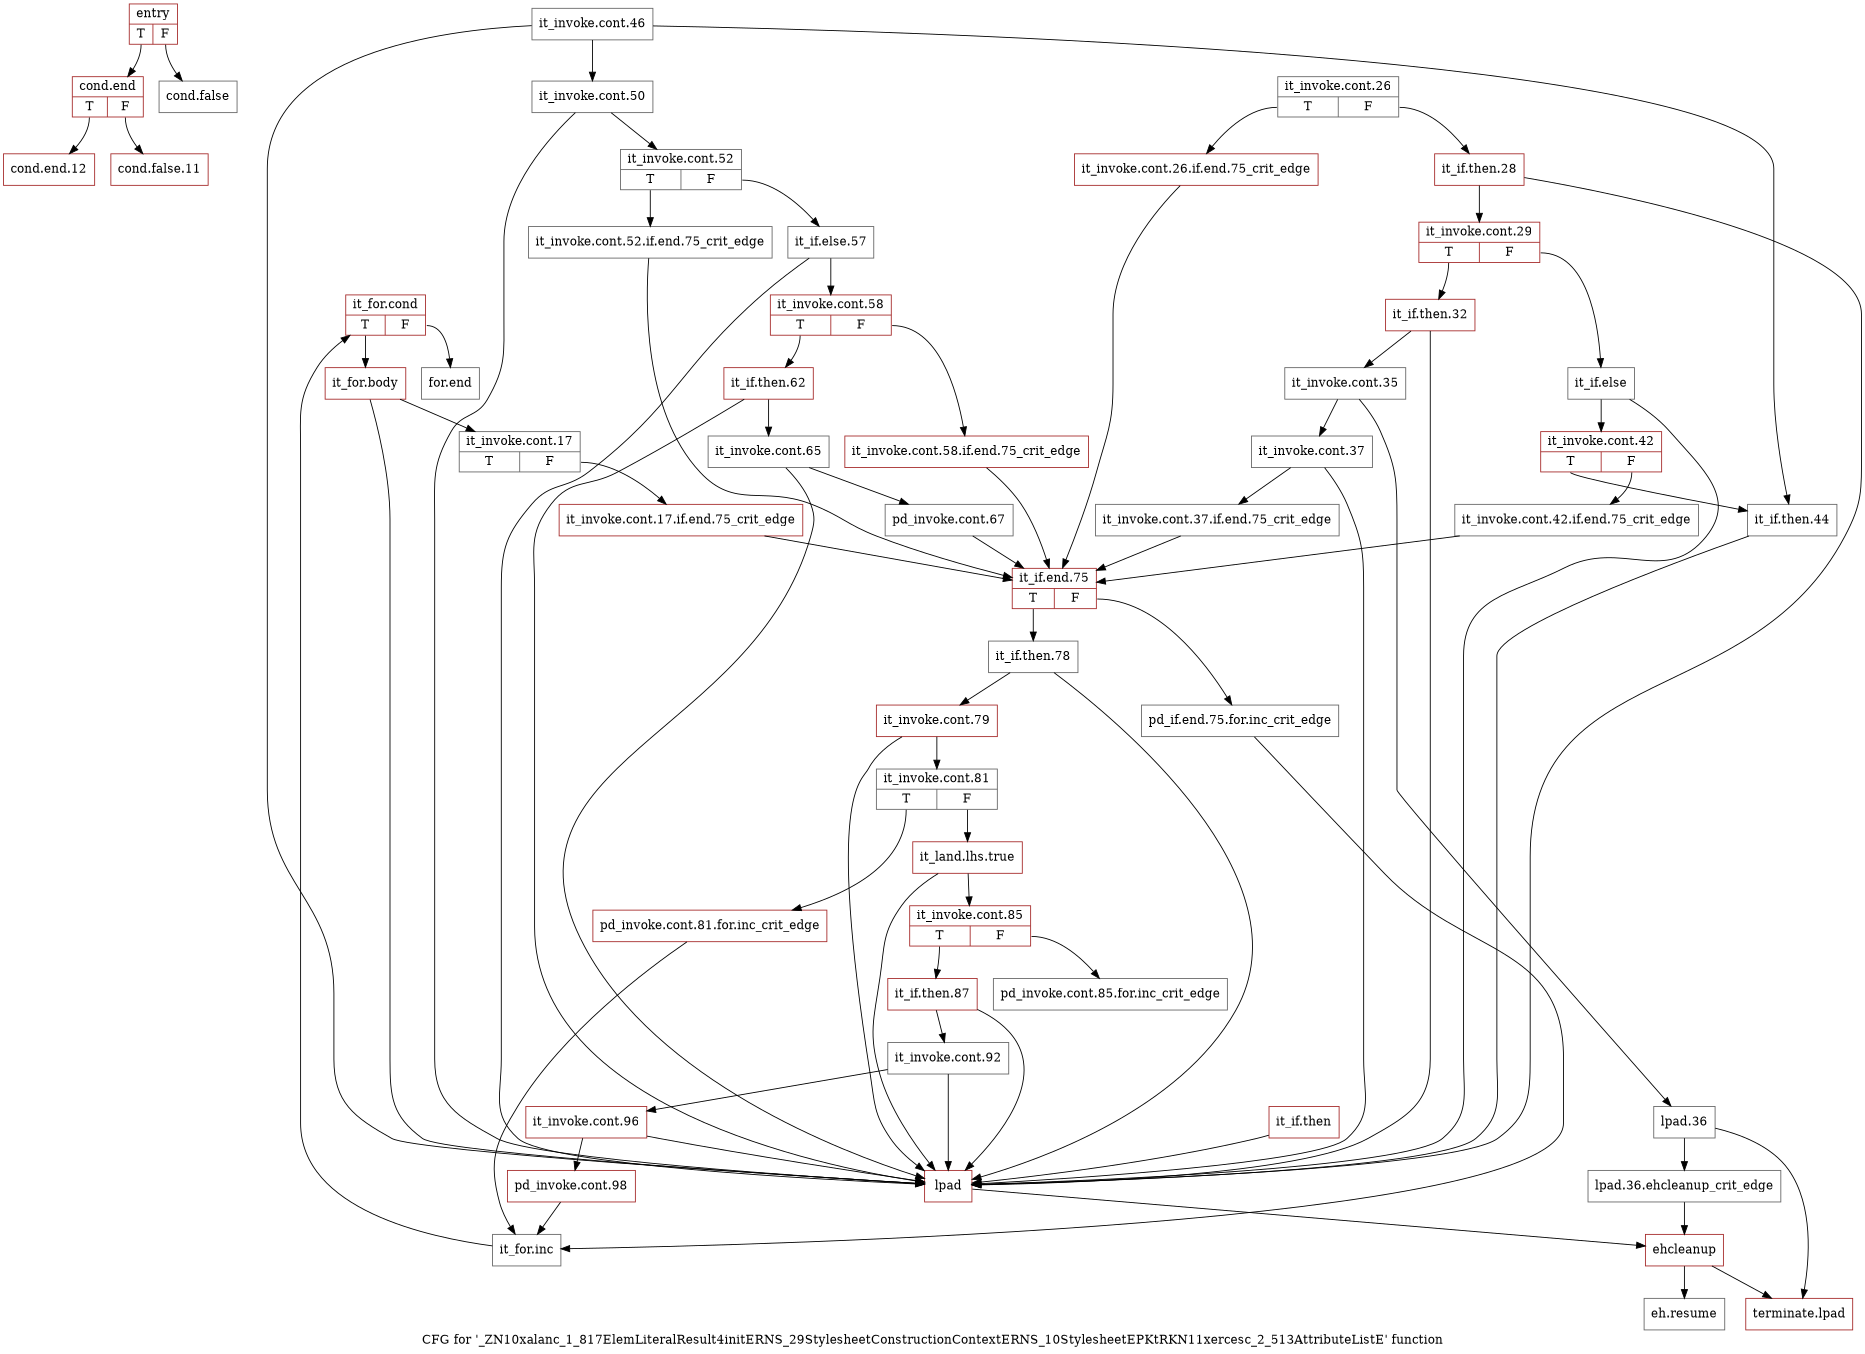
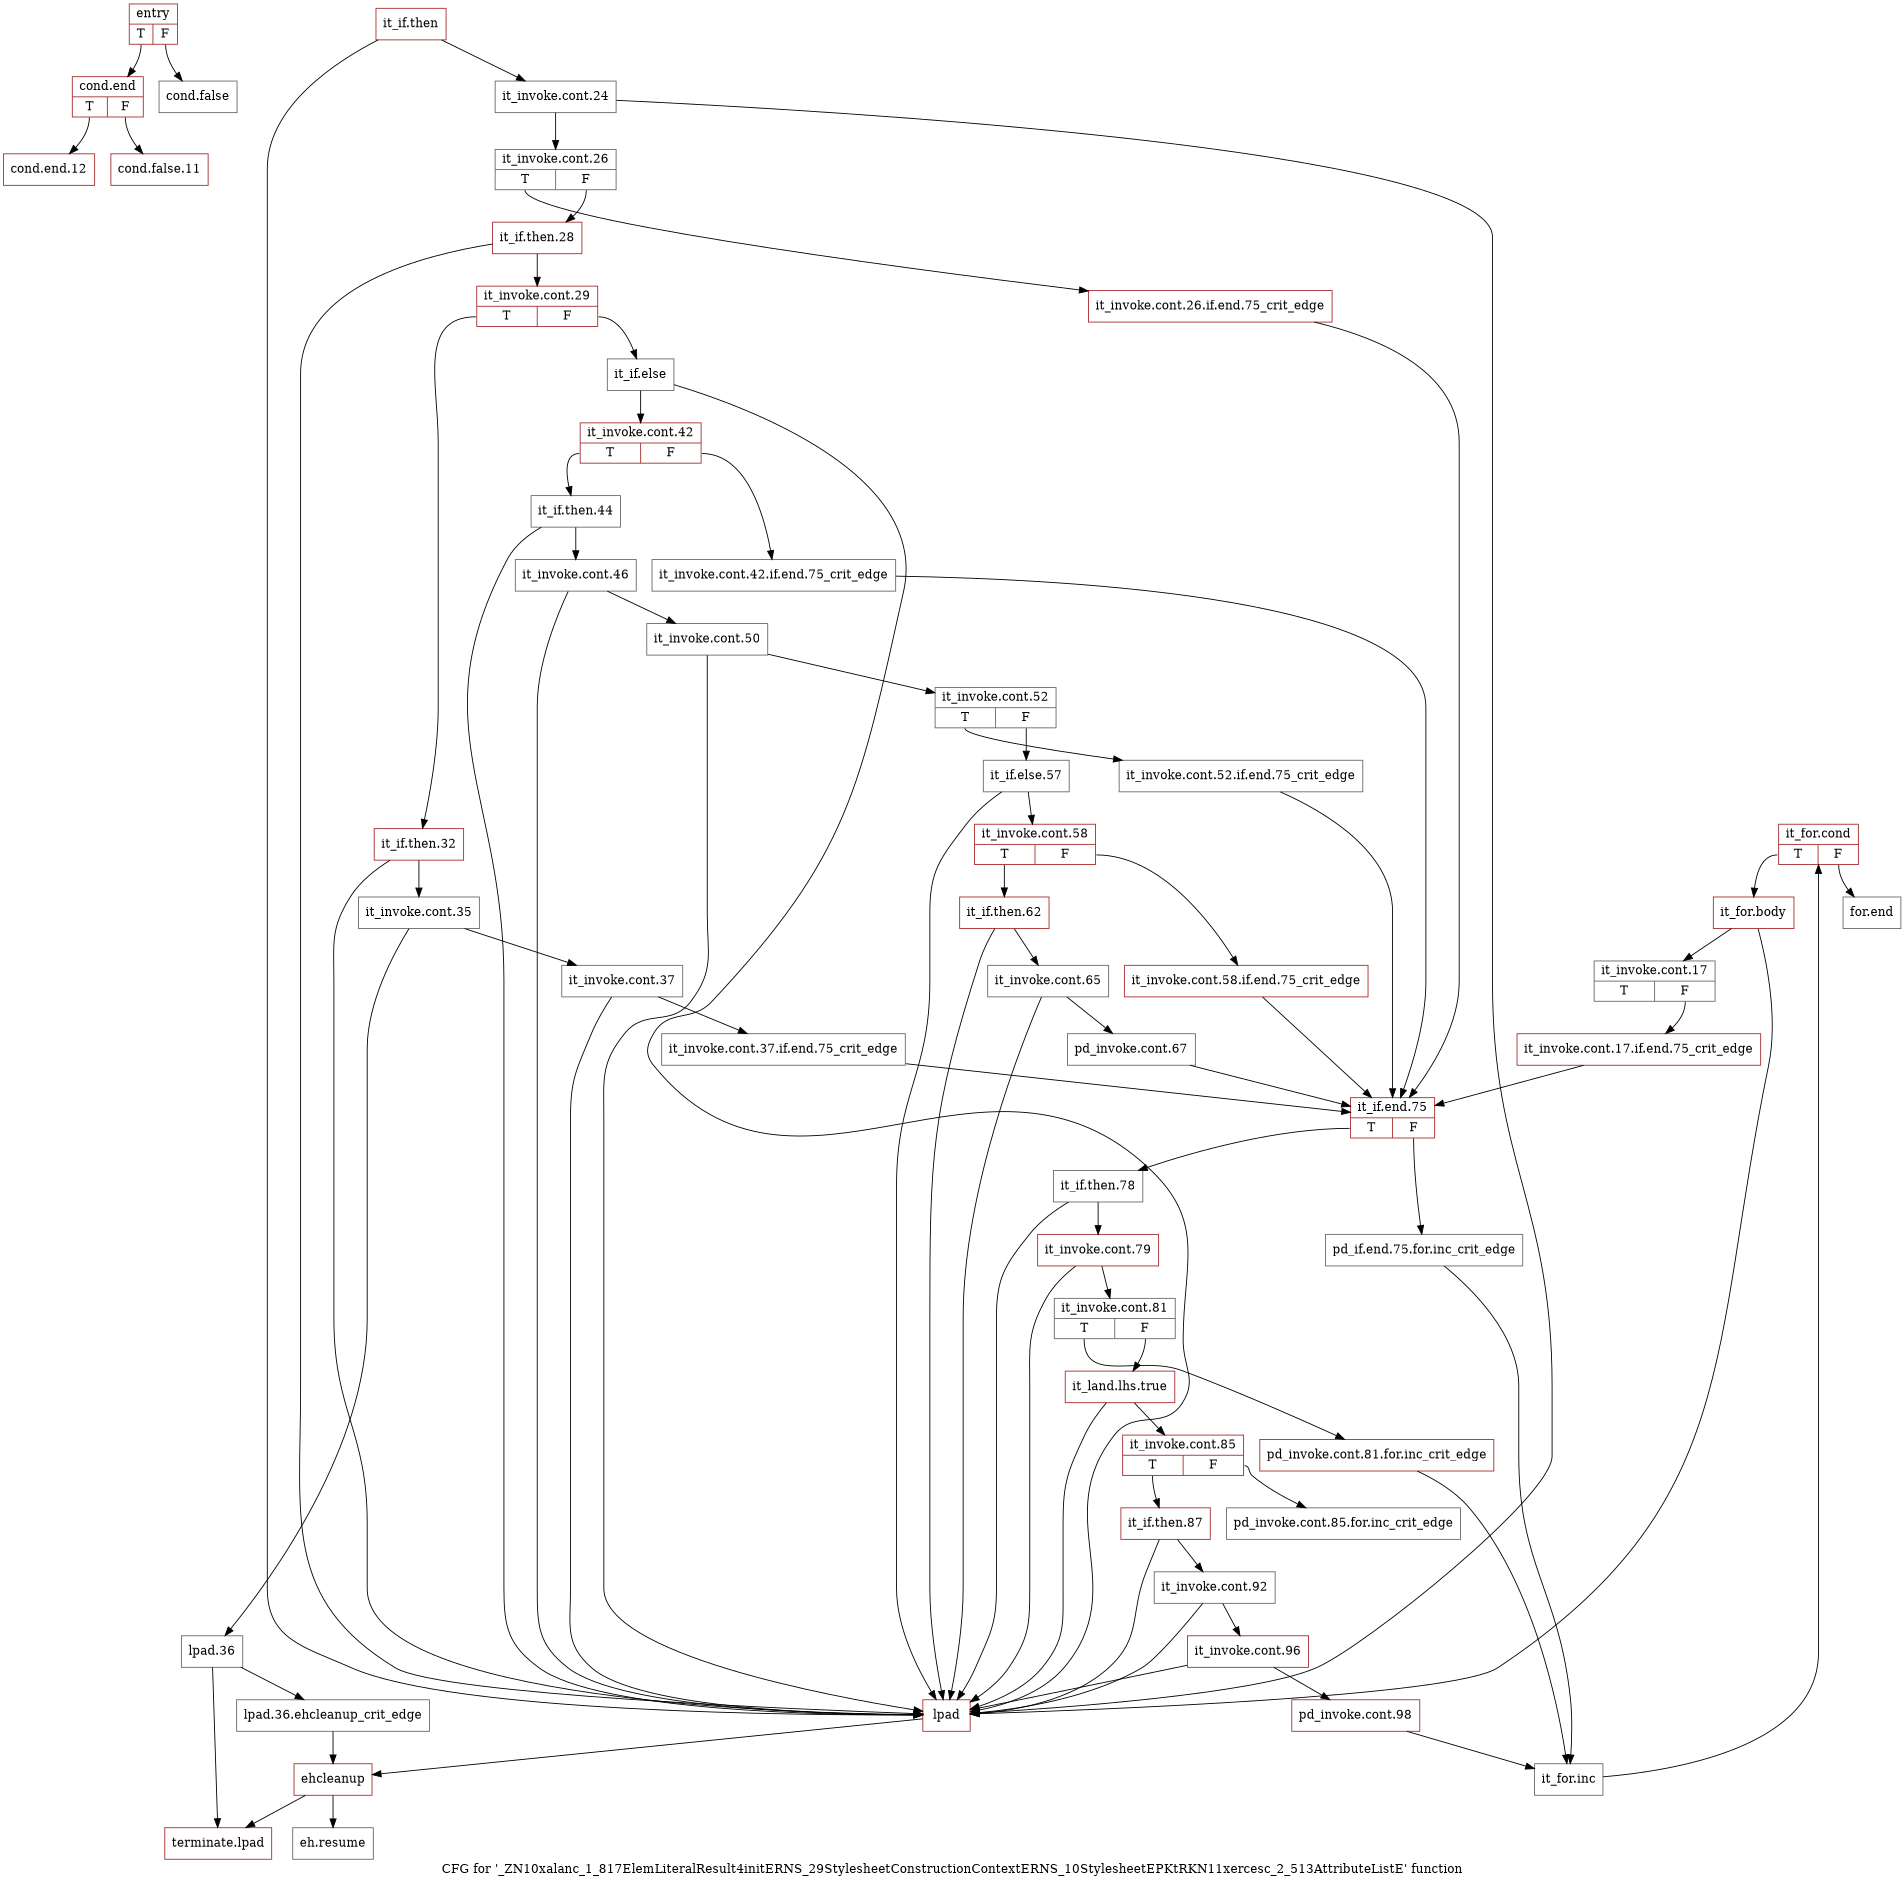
edge "it_invoke.cont.46" -> "it_if.then.44": reversed
node "it_invoke.cont.24": added
